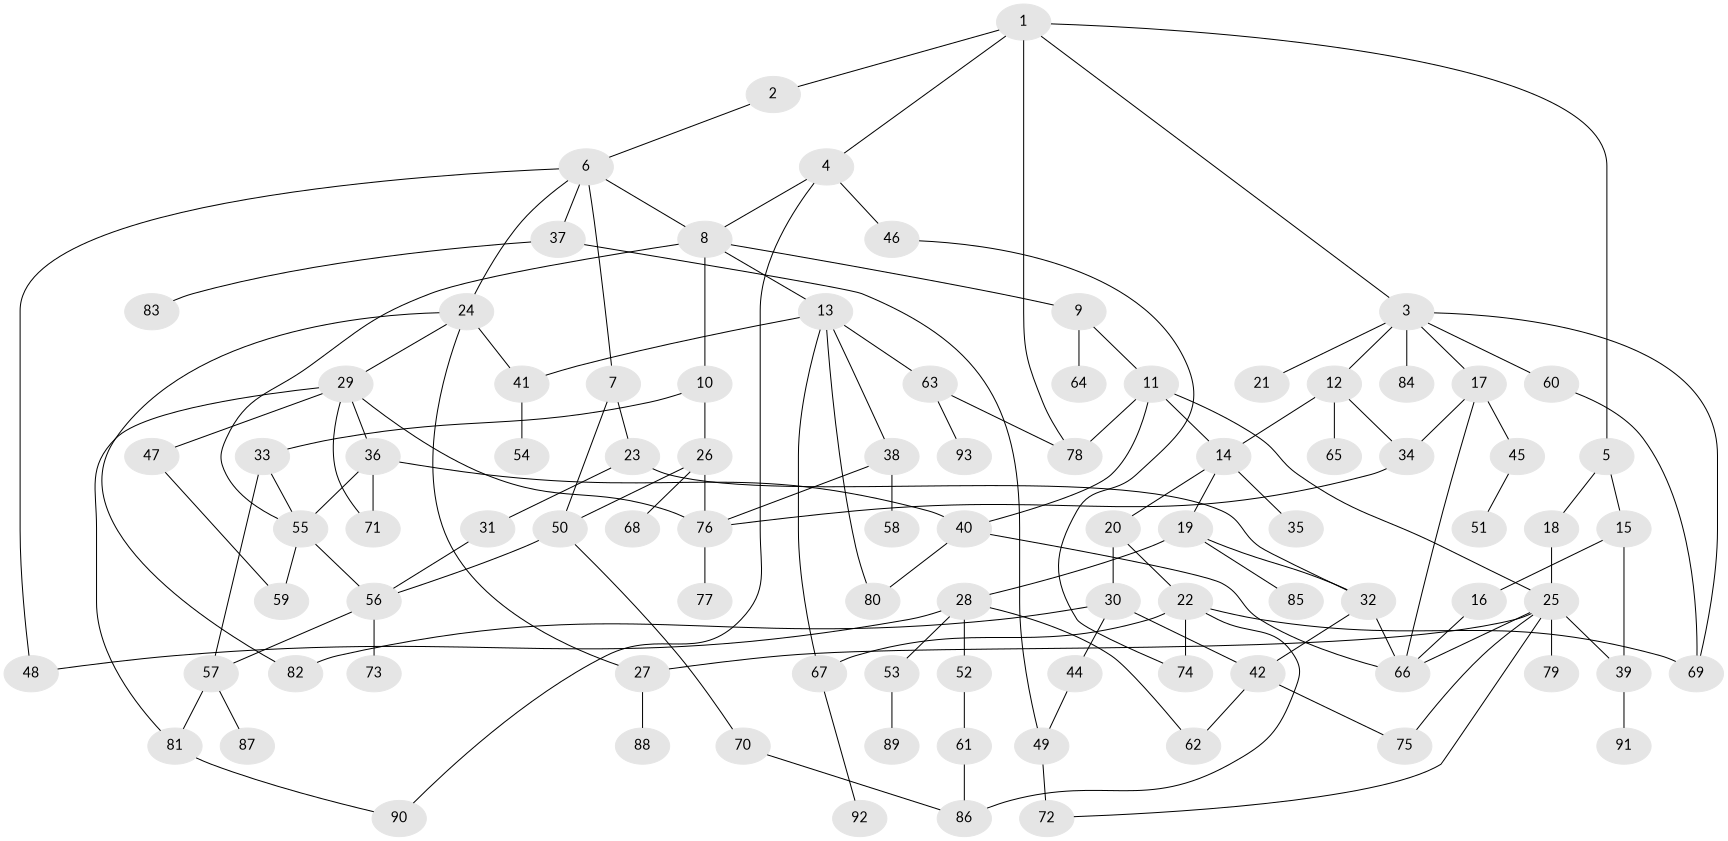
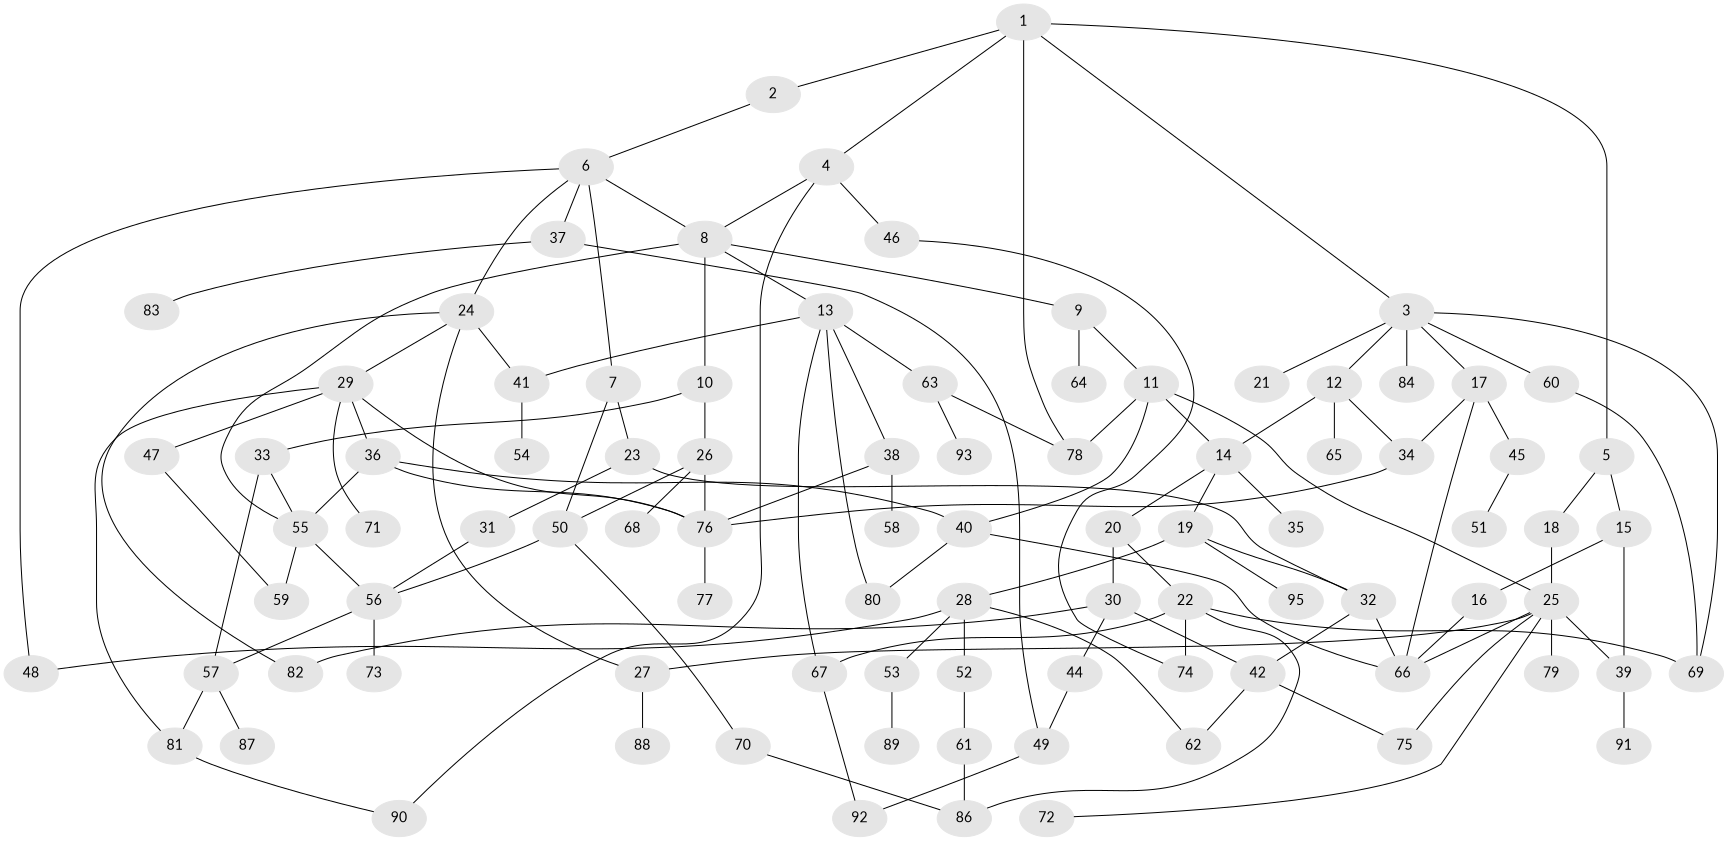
edge "36" -- "71": now "36" -- "76"
node "85": label "85" -> "95"
edge "49" -- "72": now "49" -- "92"
